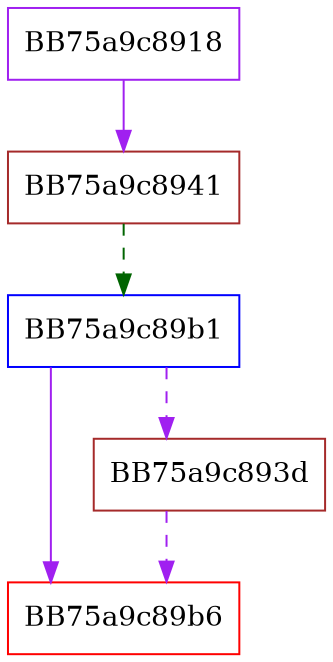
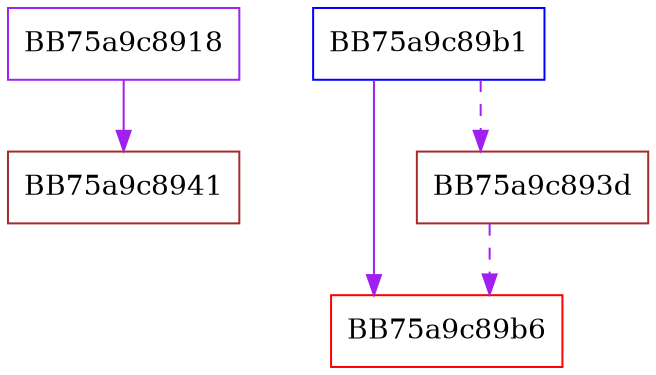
edge "BB75a9c8941" -> "BB75a9c89b1": removed
